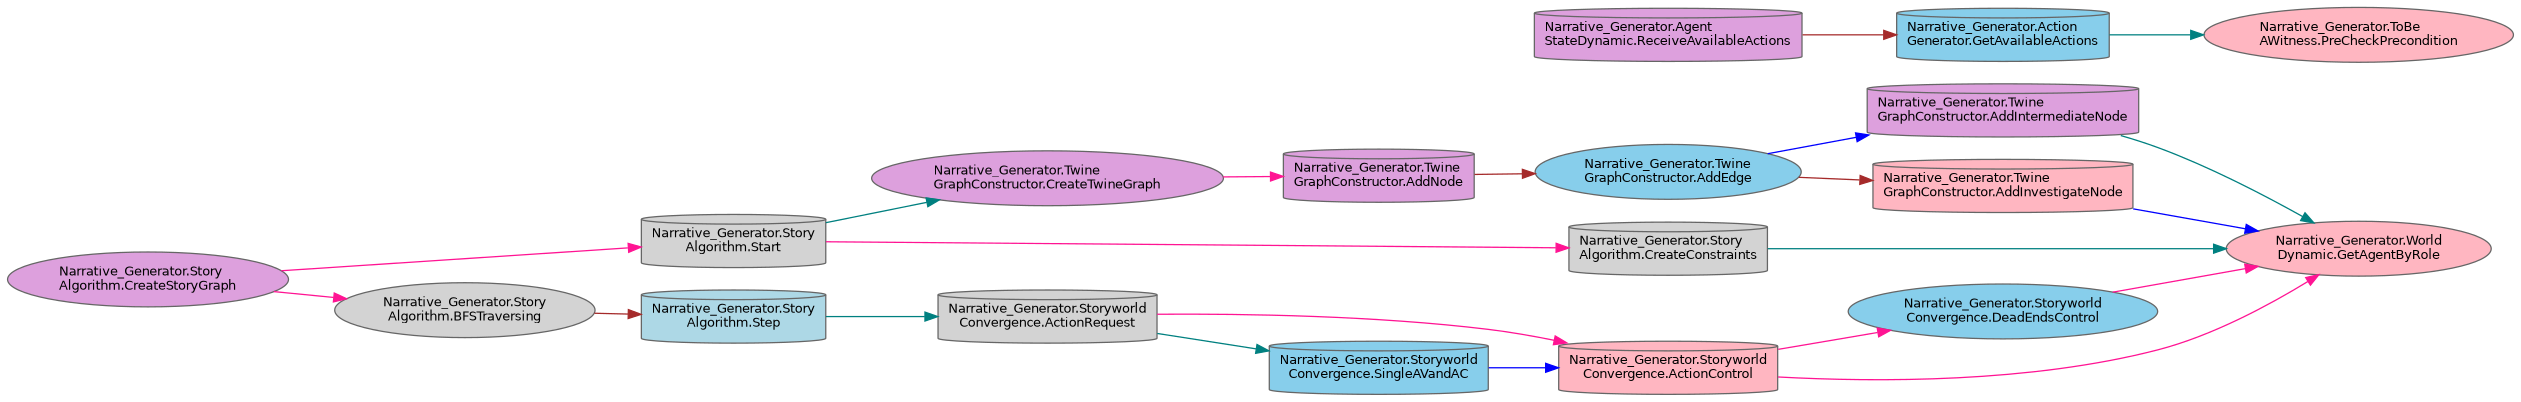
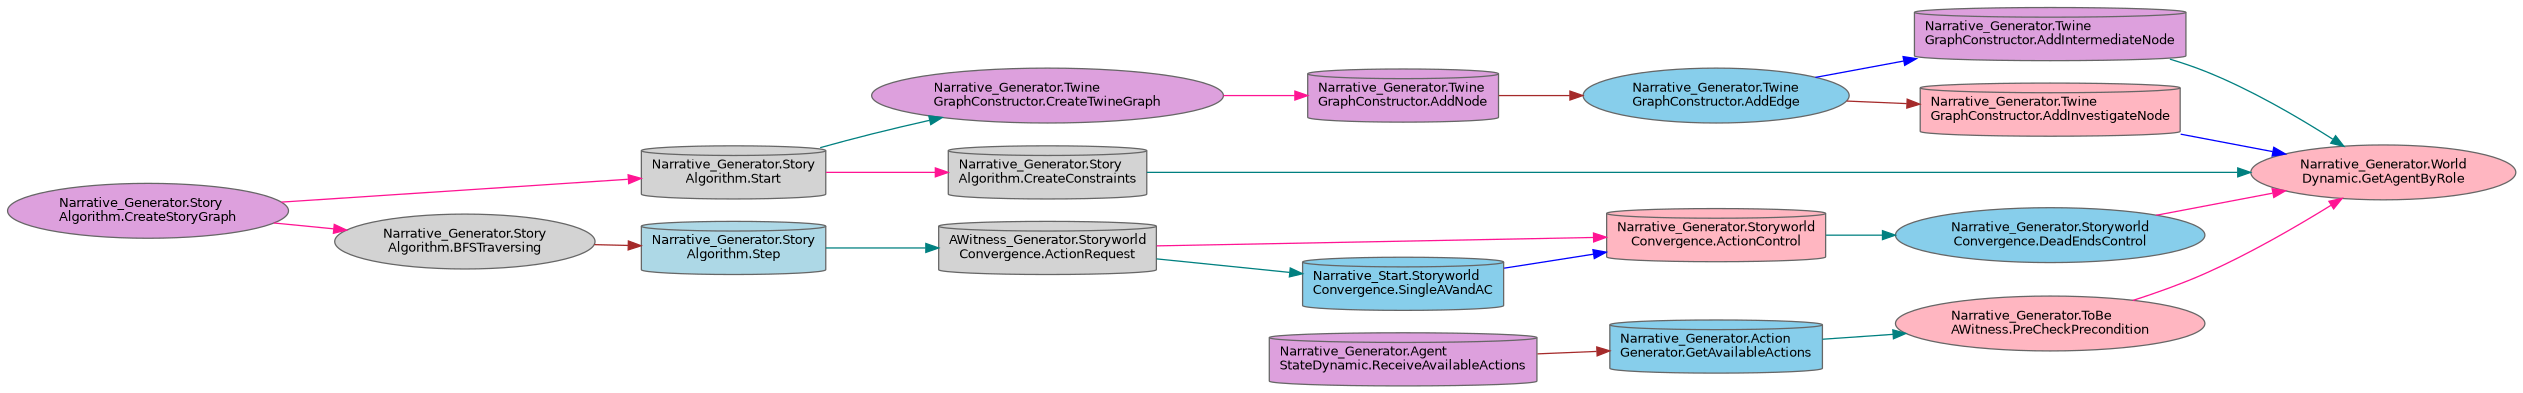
node "Narrative_Generator.Storyworld Convergence.ActionRequest": label "Narrative_Generator.Storyworld Convergence.ActionRequest" -> "AWitness_Generator.Storyworld Convergence.ActionRequest"
edge "Narrative_Generator.Storyworld Convergence.ActionControl" -> "Narrative_Generator.Storyworld Convergence.DeadEndsControl": color deeppink -> teal
node "Narrative_Generator.Storyworld Convergence.SingleAVandAC": label "Narrative_Generator.Storyworld Convergence.SingleAVandAC" -> "Narrative_Start.Storyworld Convergence.SingleAVandAC"
edge "Narrative_Generator.Storyworld Convergence.ActionControl" -> "Narrative_Generator.World Dynamic.GetAgentByRole": now "Narrative_Generator.ToBe AWitness.PreCheckPrecondition" -> "Narrative_Generator.World Dynamic.GetAgentByRole"
